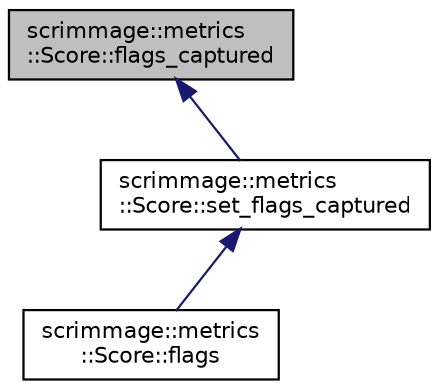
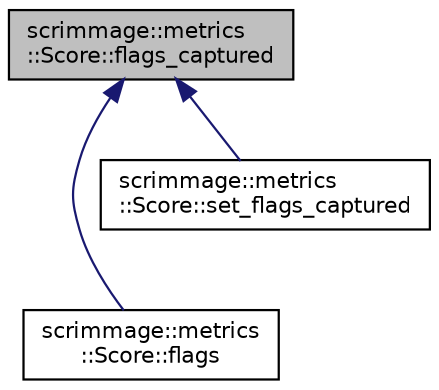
edge "scrimmage::metrics ::Score::flags" -> "scrimmage::metrics ::Score::set_flags_captured": now "scrimmage::metrics ::Score::flags" -> "scrimmage::metrics ::Score::flags_captured"
